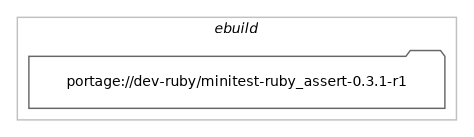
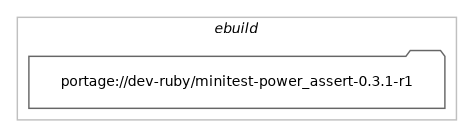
node "portage://dev-ruby/minitest-ruby_assert-0.3.1-r1": label "portage://dev-ruby/minitest-ruby_assert-0.3.1-r1" -> "portage://dev-ruby/minitest-power_assert-0.3.1-r1"
